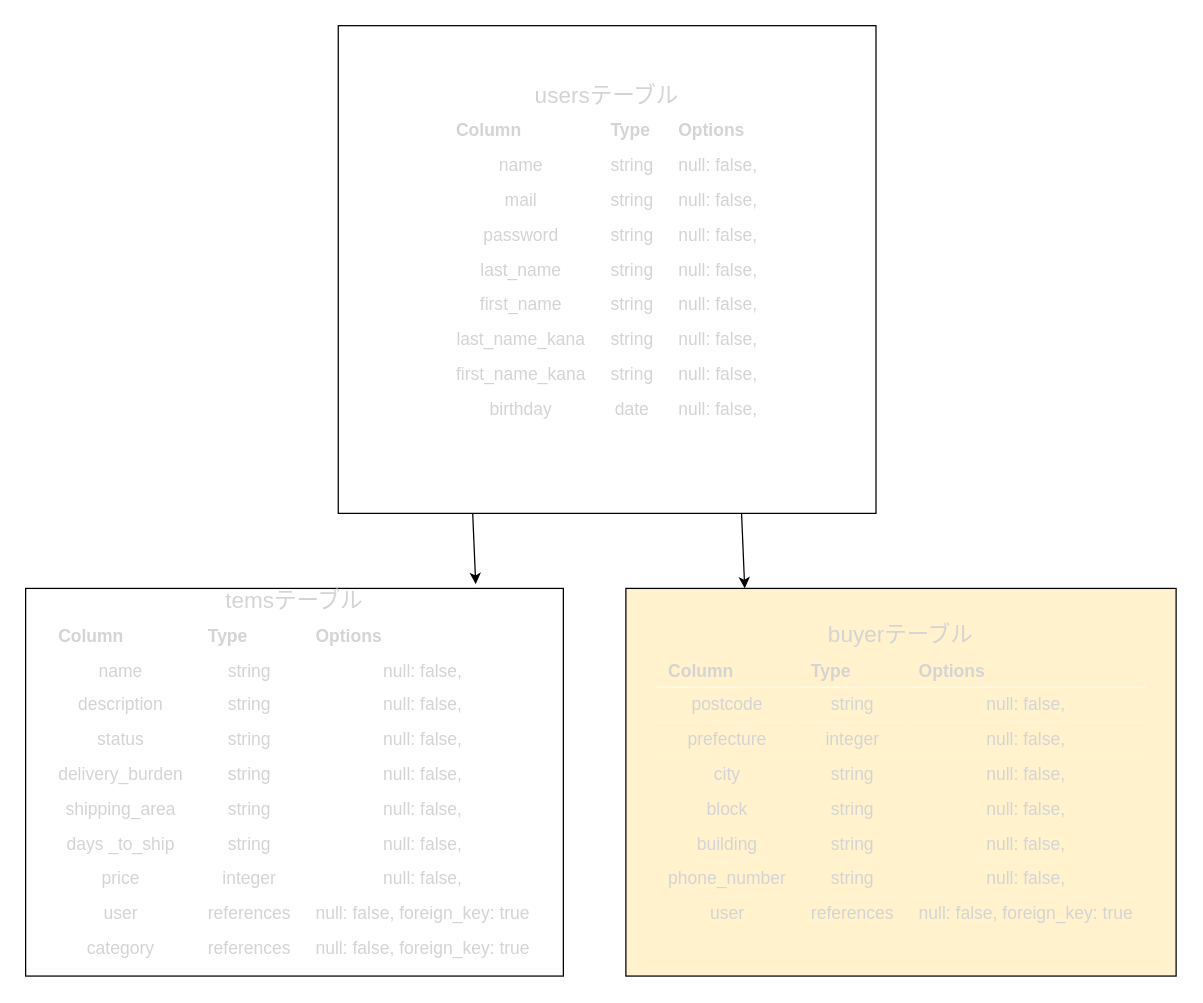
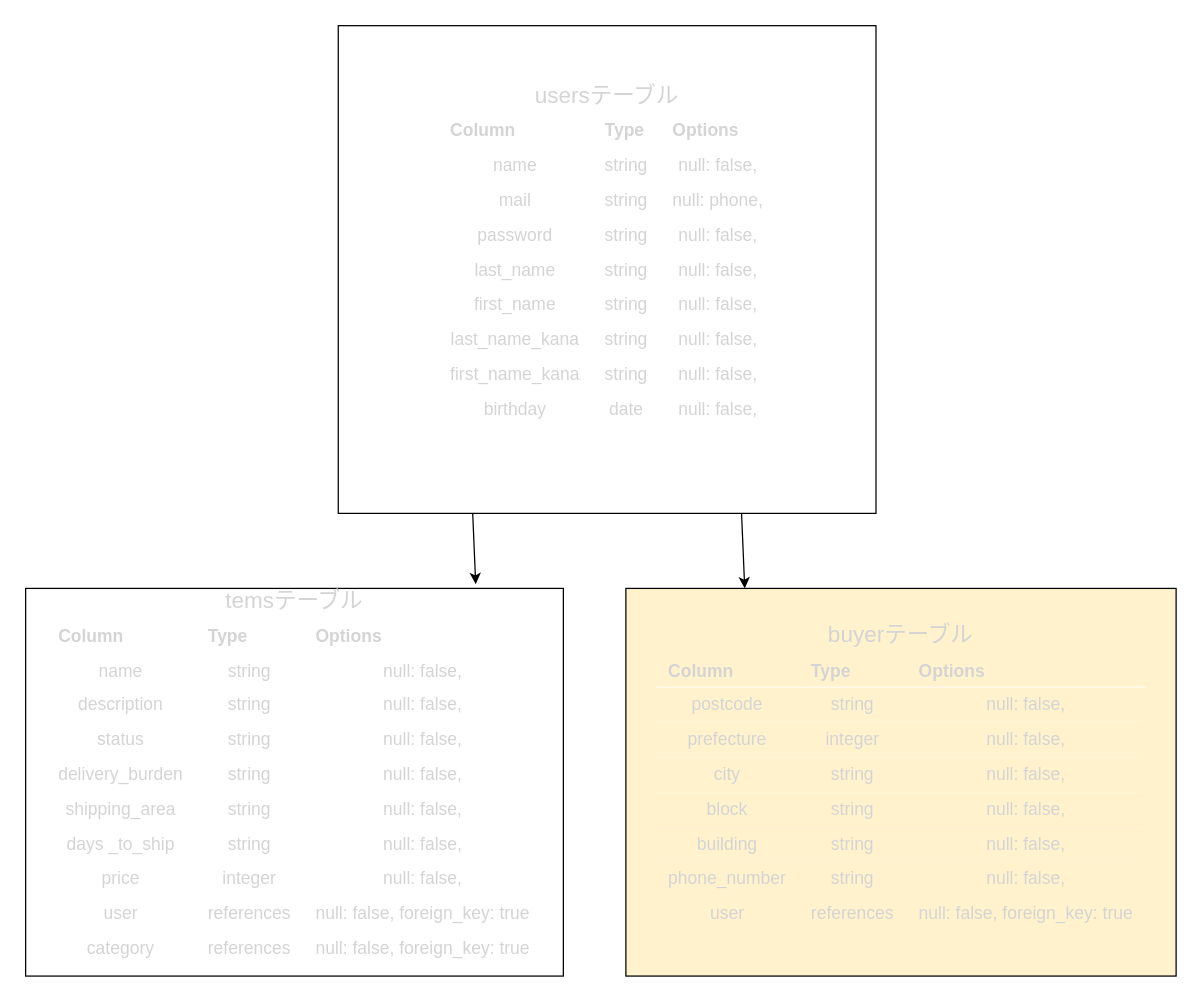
node "usersテーブルColumnTypeOptions name string null: false, mail string null: false, password string null: false, last_name string null: false, first_name string null: false, last_name_kana string null: false, first_name_kana string null: false, birthday date null: false,": label "usersテーブルColumnTypeOptions name string null: false, mail string null: false, password string null: false, last_name string null: false, first_name string null: false, last_name_kana string null: false, first_name_kana string null: false, birthday date null: false," -> "usersテーブルColumnTypeOptions name string null: false, mail string null: phone, password string null: false, last_name string null: false, first_name string null: false, last_name_kana string null: false, first_name_kana string null: false, birthday date null: false,"
